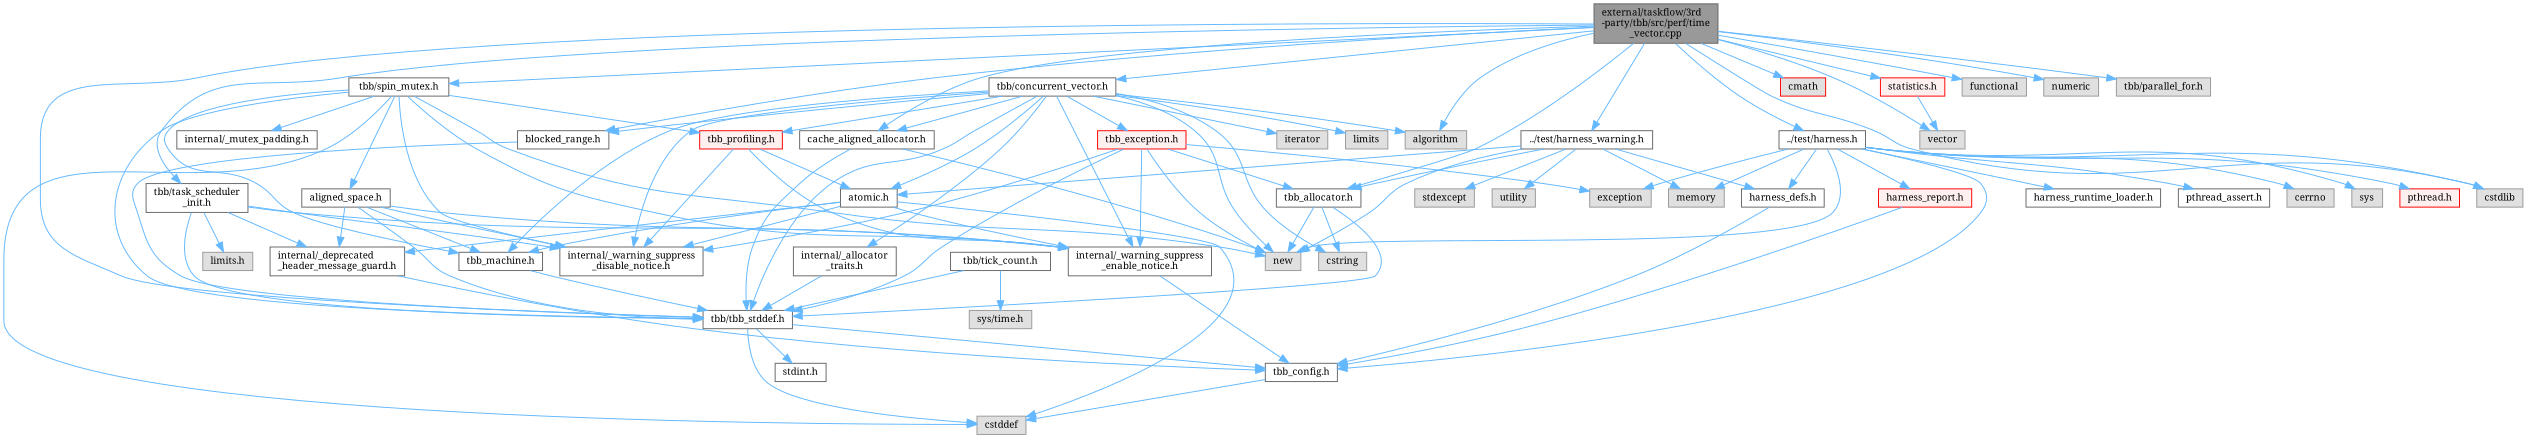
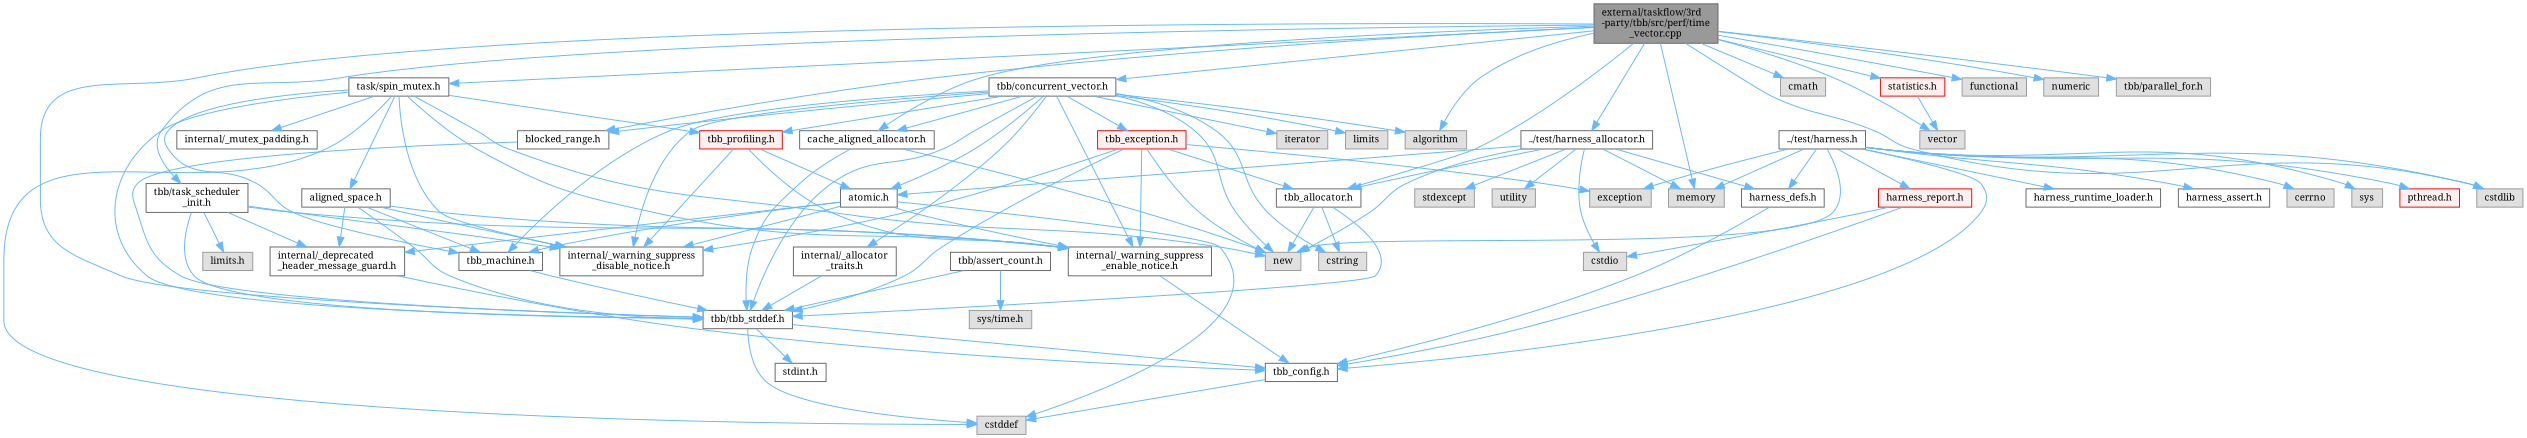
node "tbb/spin_mutex.h": label "tbb/spin_mutex.h" -> "task/spin_mutex.h"
node "cmath": color red -> grey60
edge "external/taskflow/3rd -party/tbb/src/perf/time _vector.cpp" -> "../test/harness.h": now "external/taskflow/3rd -party/tbb/src/perf/time _vector.cpp" -> "memory"
node "../test/harness_warning.h": label "../test/harness_warning.h" -> "../test/harness_allocator.h"
node "pthread_assert.h": label "pthread_assert.h" -> "harness_assert.h"
node "tbb/tick_count.h": label "tbb/tick_count.h" -> "tbb/assert_count.h"
node "cstdio": added
